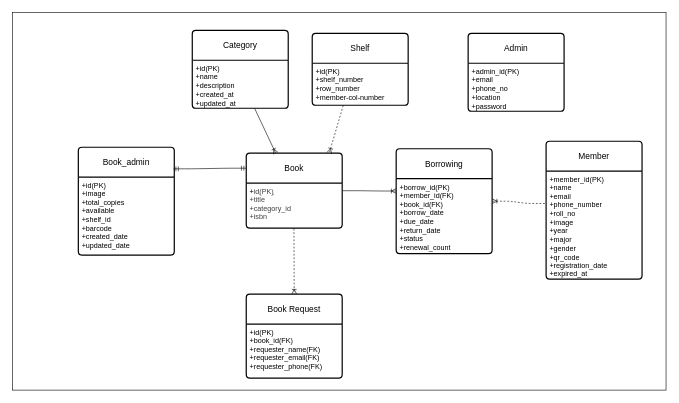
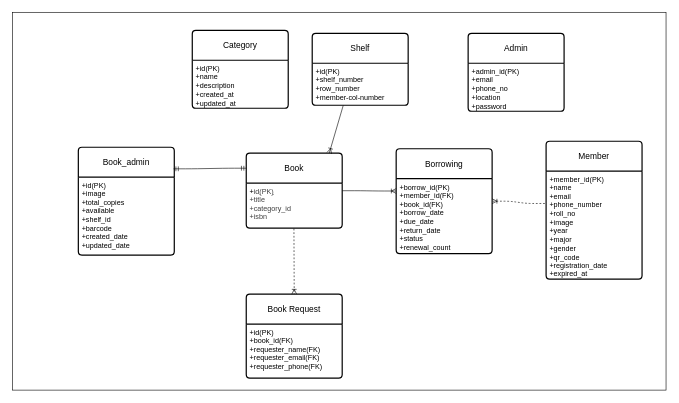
edge "+id(PK) +shelf_number +row_number +member-col-number" -> "Book": style dashed -> solid
edge "+id(PK) +name +description +created_at +updated_at" -> "Book": removed
